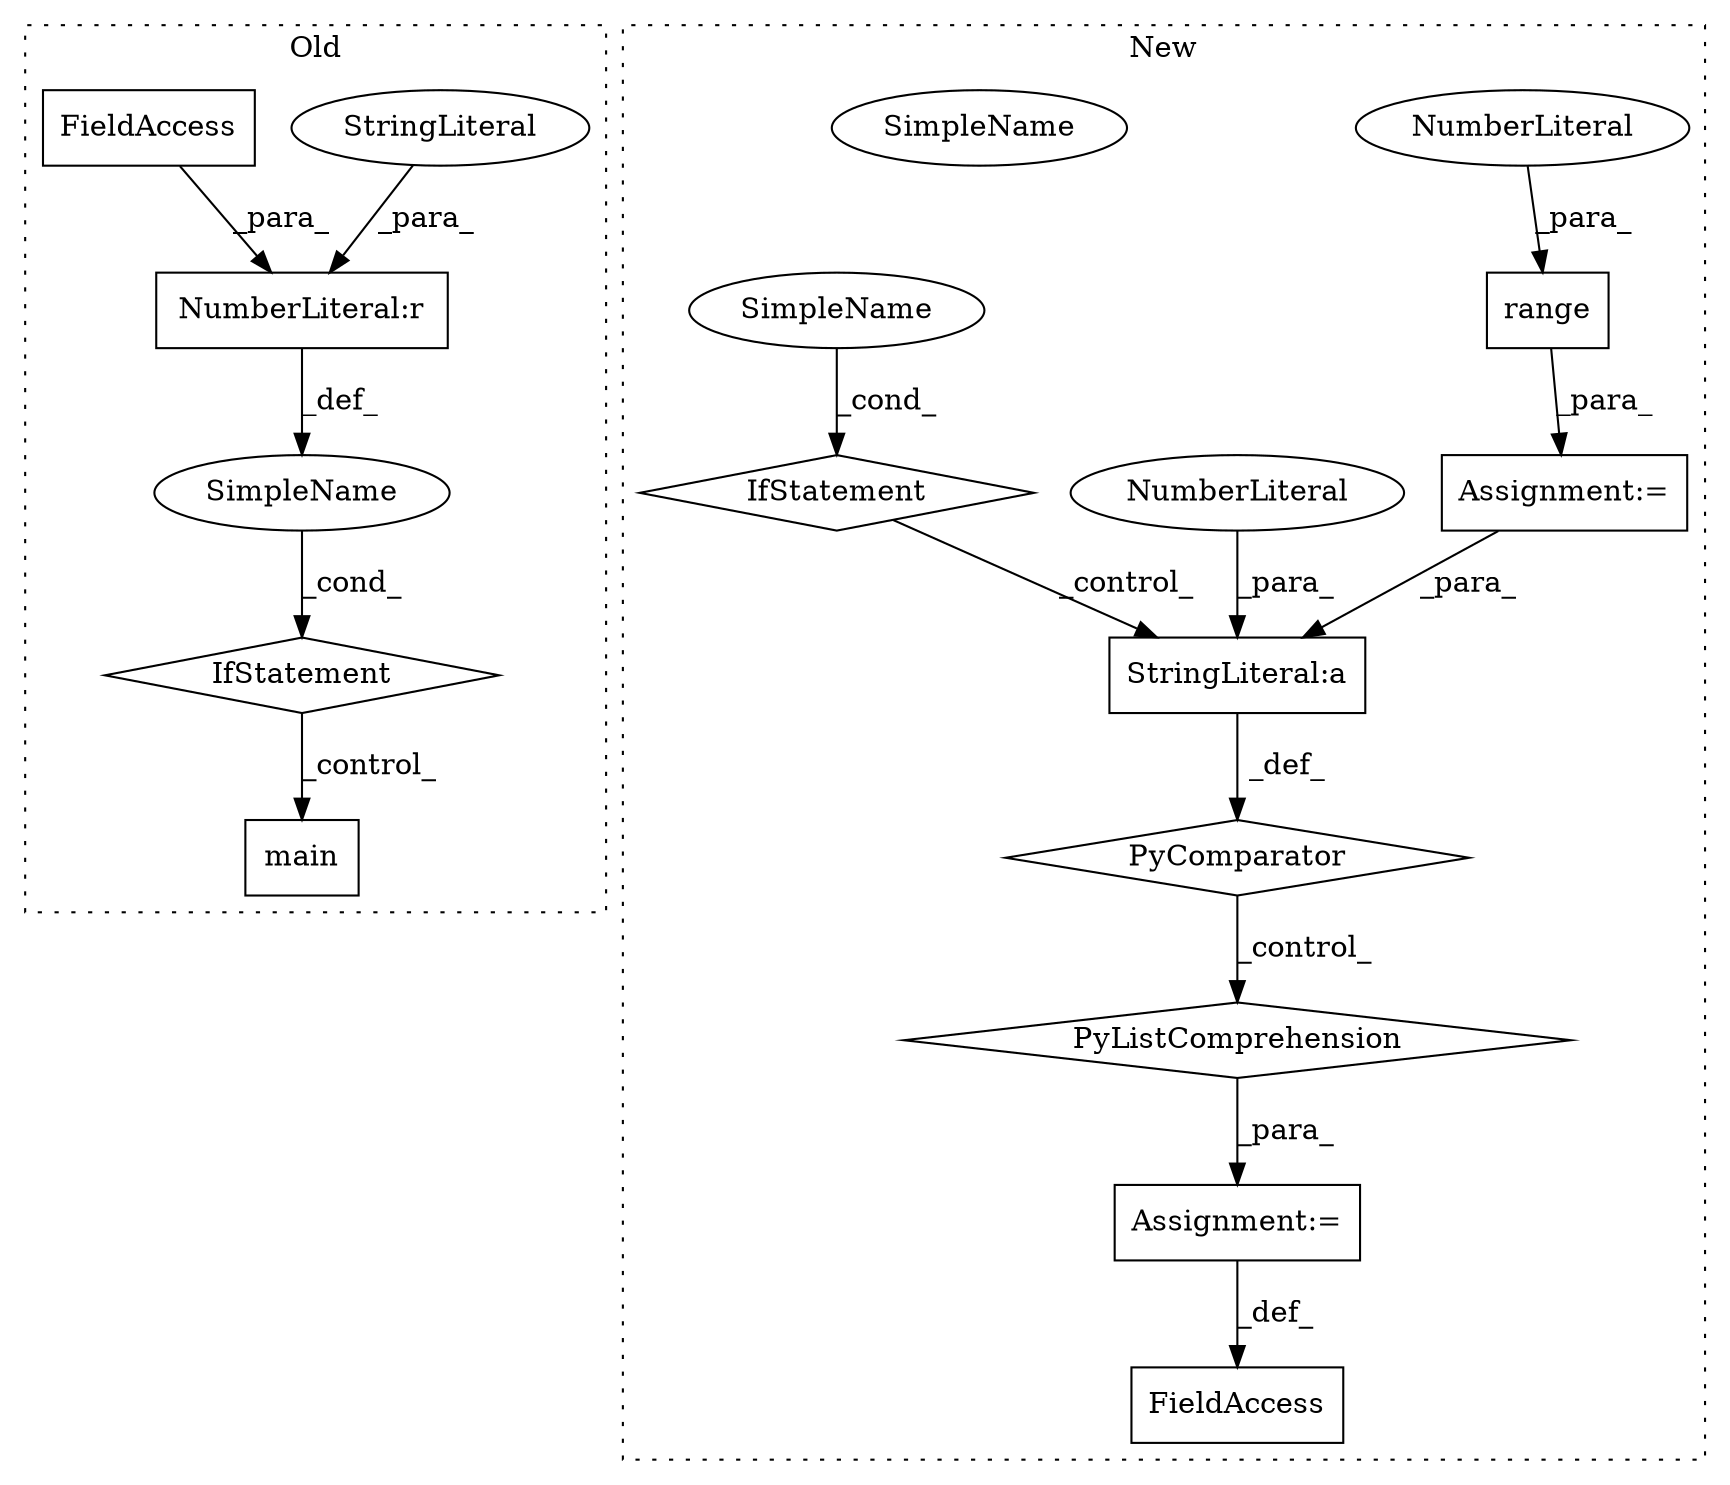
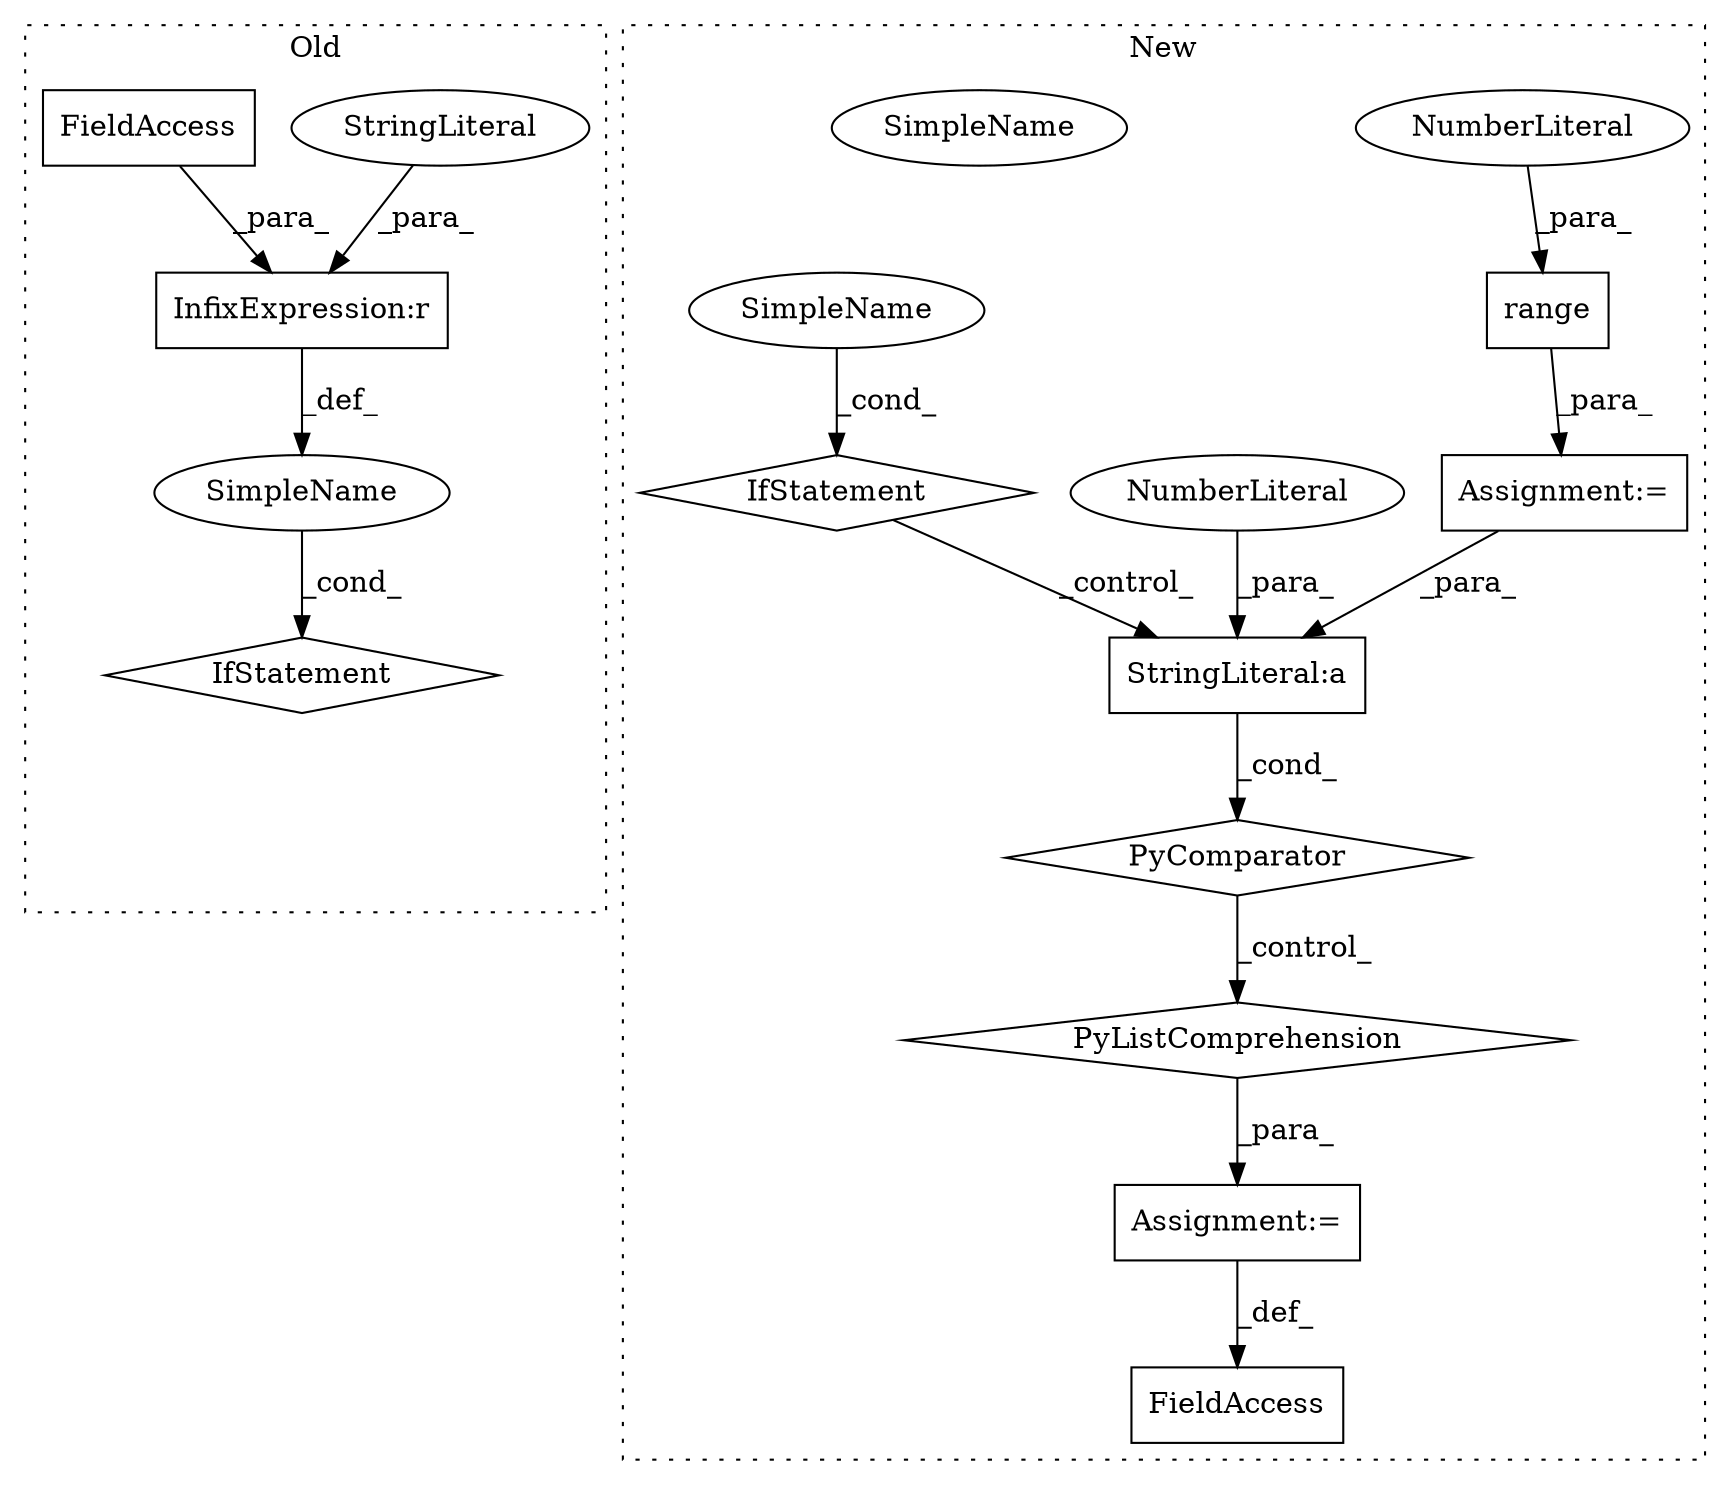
node "NumberLiteral:r": label "NumberLiteral:r" -> "InfixExpression:r"
edge "StringLiteral:a" -> "PyComparator": label "_def_" -> "_cond_"
node "main": removed
